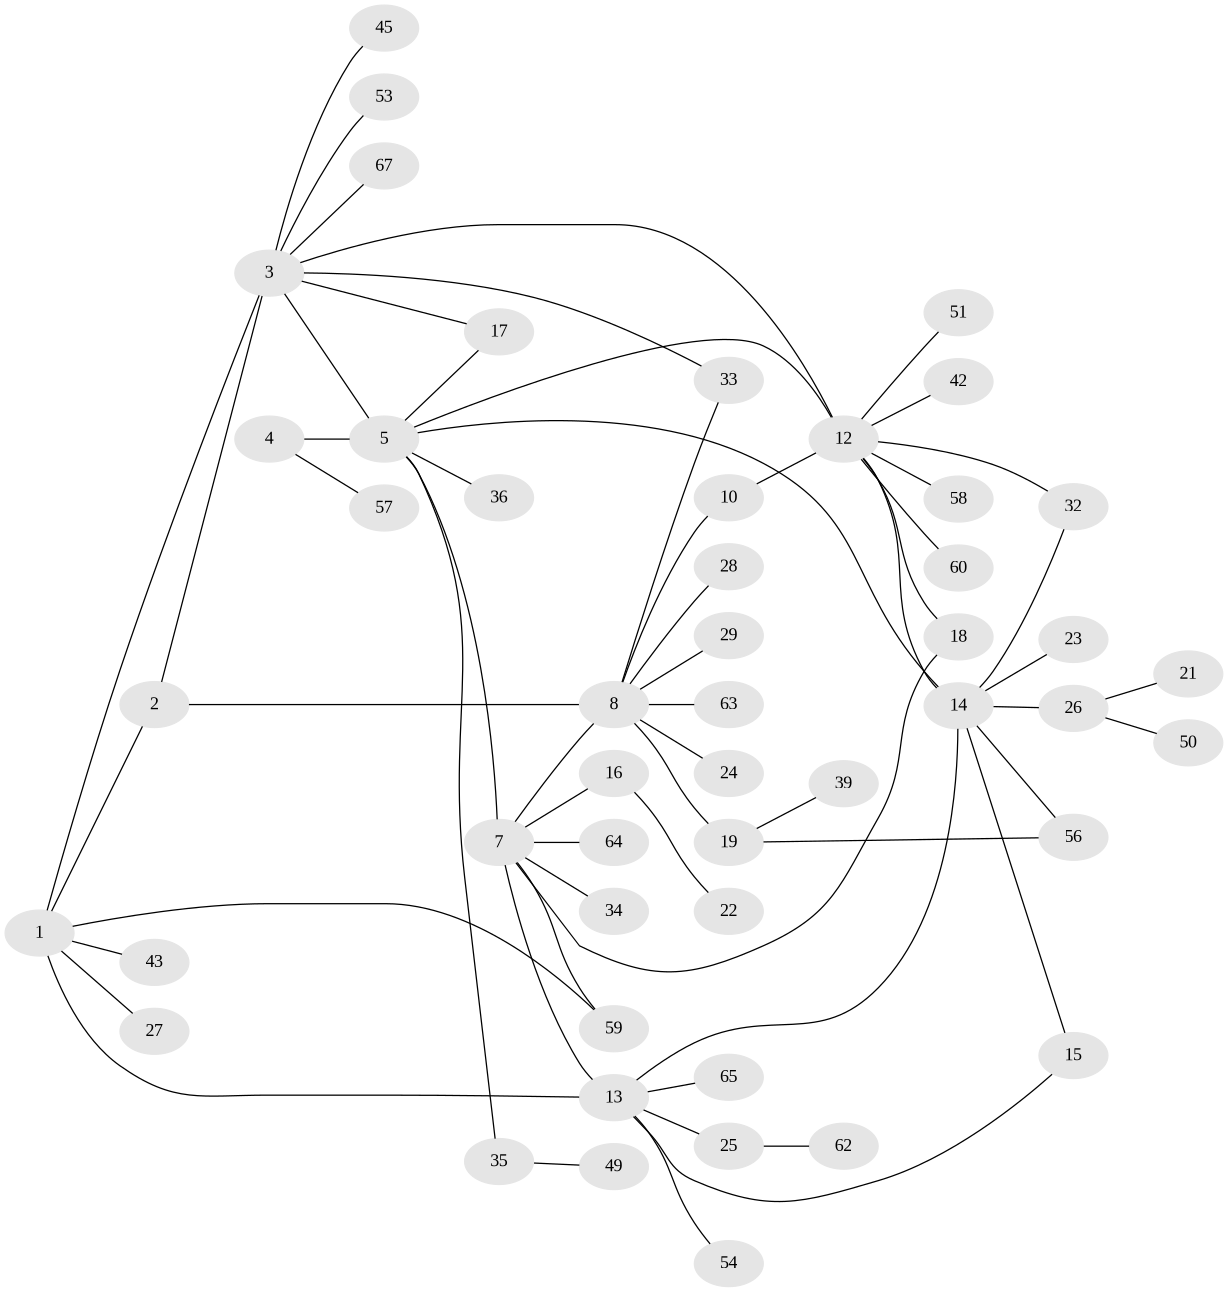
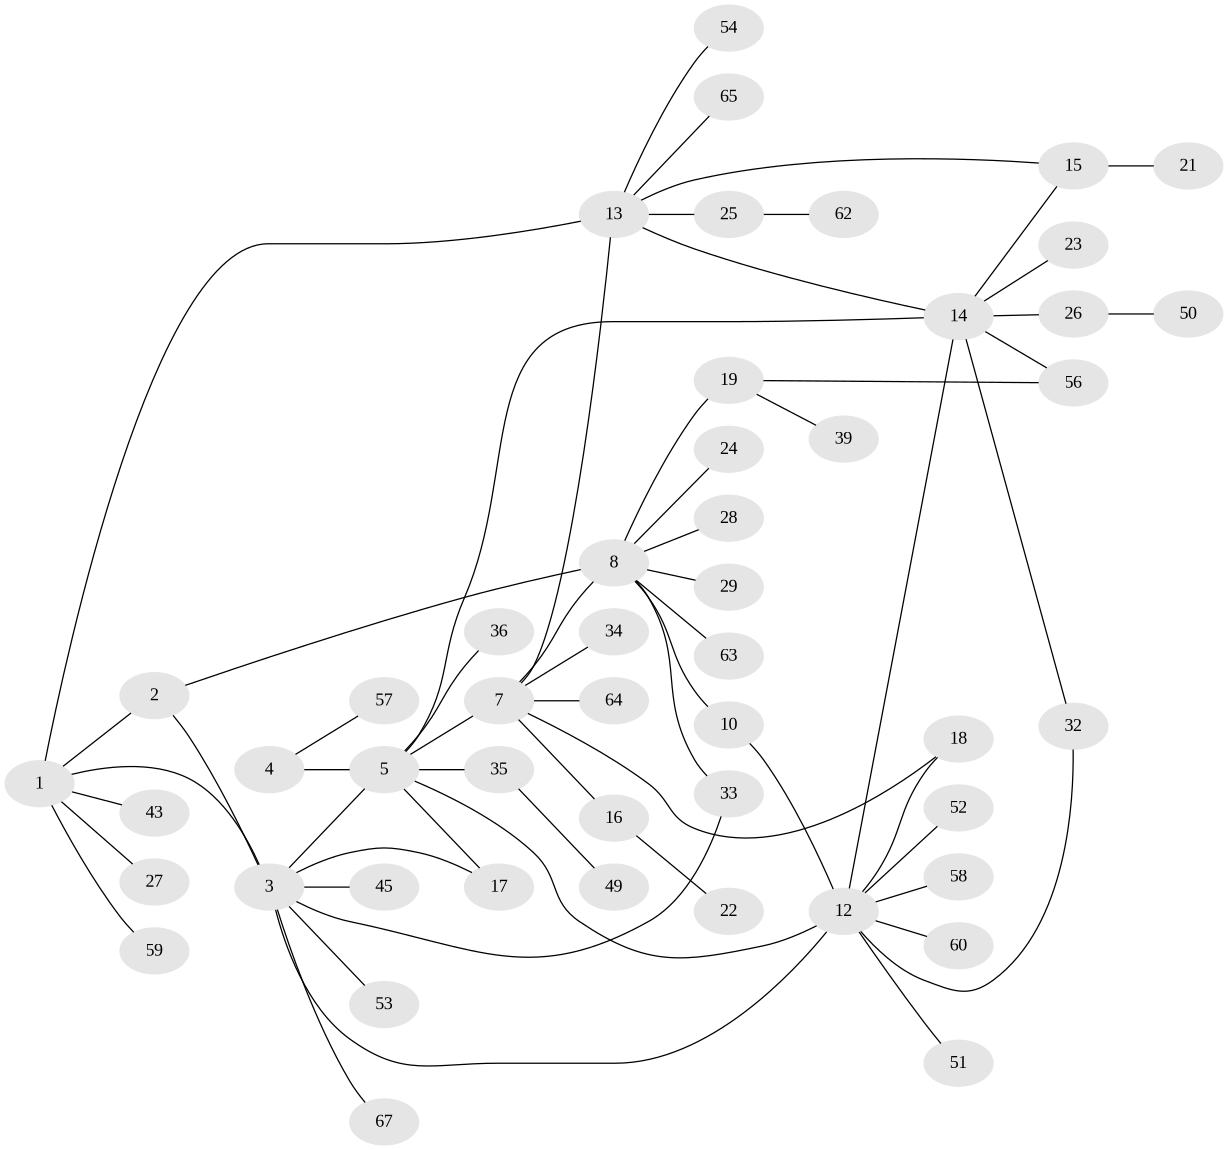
node "42": label "42" -> "52"
edge "21" -- "26": now "21" -- "15"
edge "7" -- "59": removed
